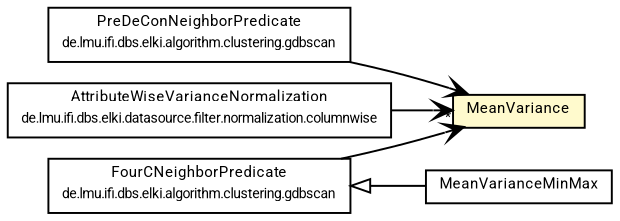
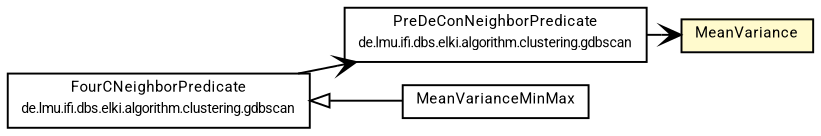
node "AttributeWiseVarianceNormalization": removed
edge "FourCNeighborPredicate" -> "MeanVariance": now "FourCNeighborPredicate" -> "PreDeConNeighborPredicate"
